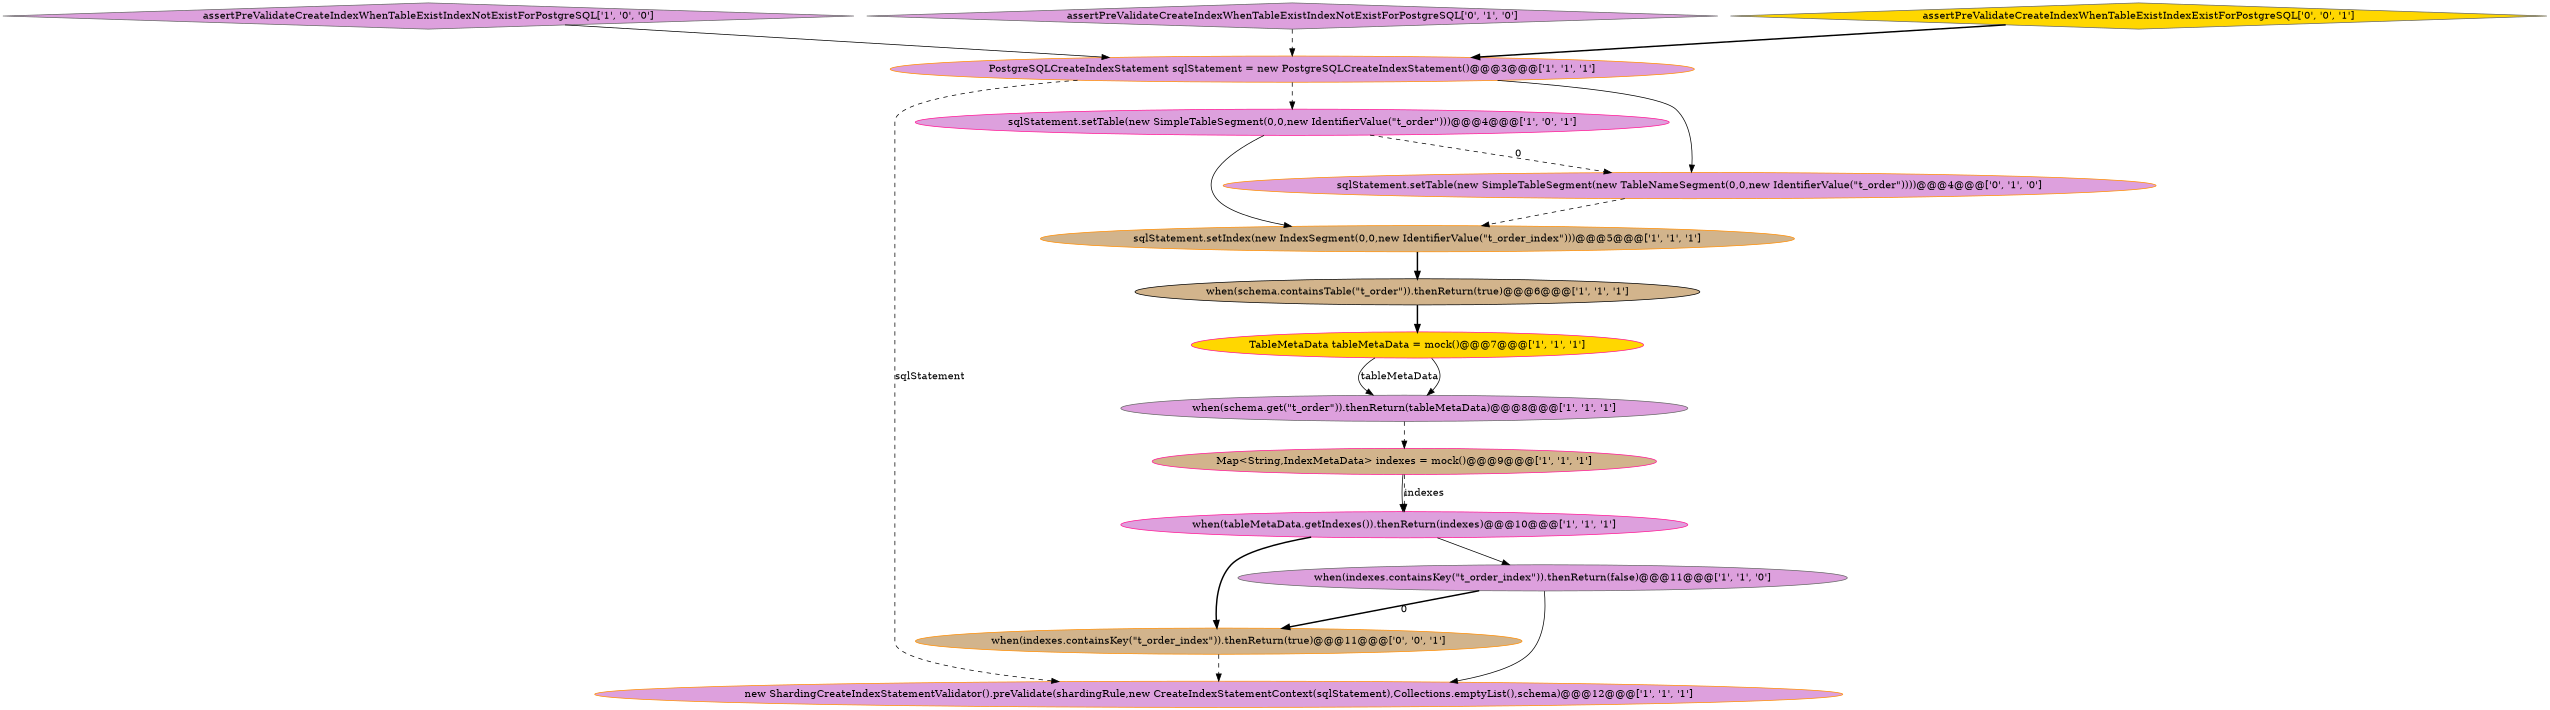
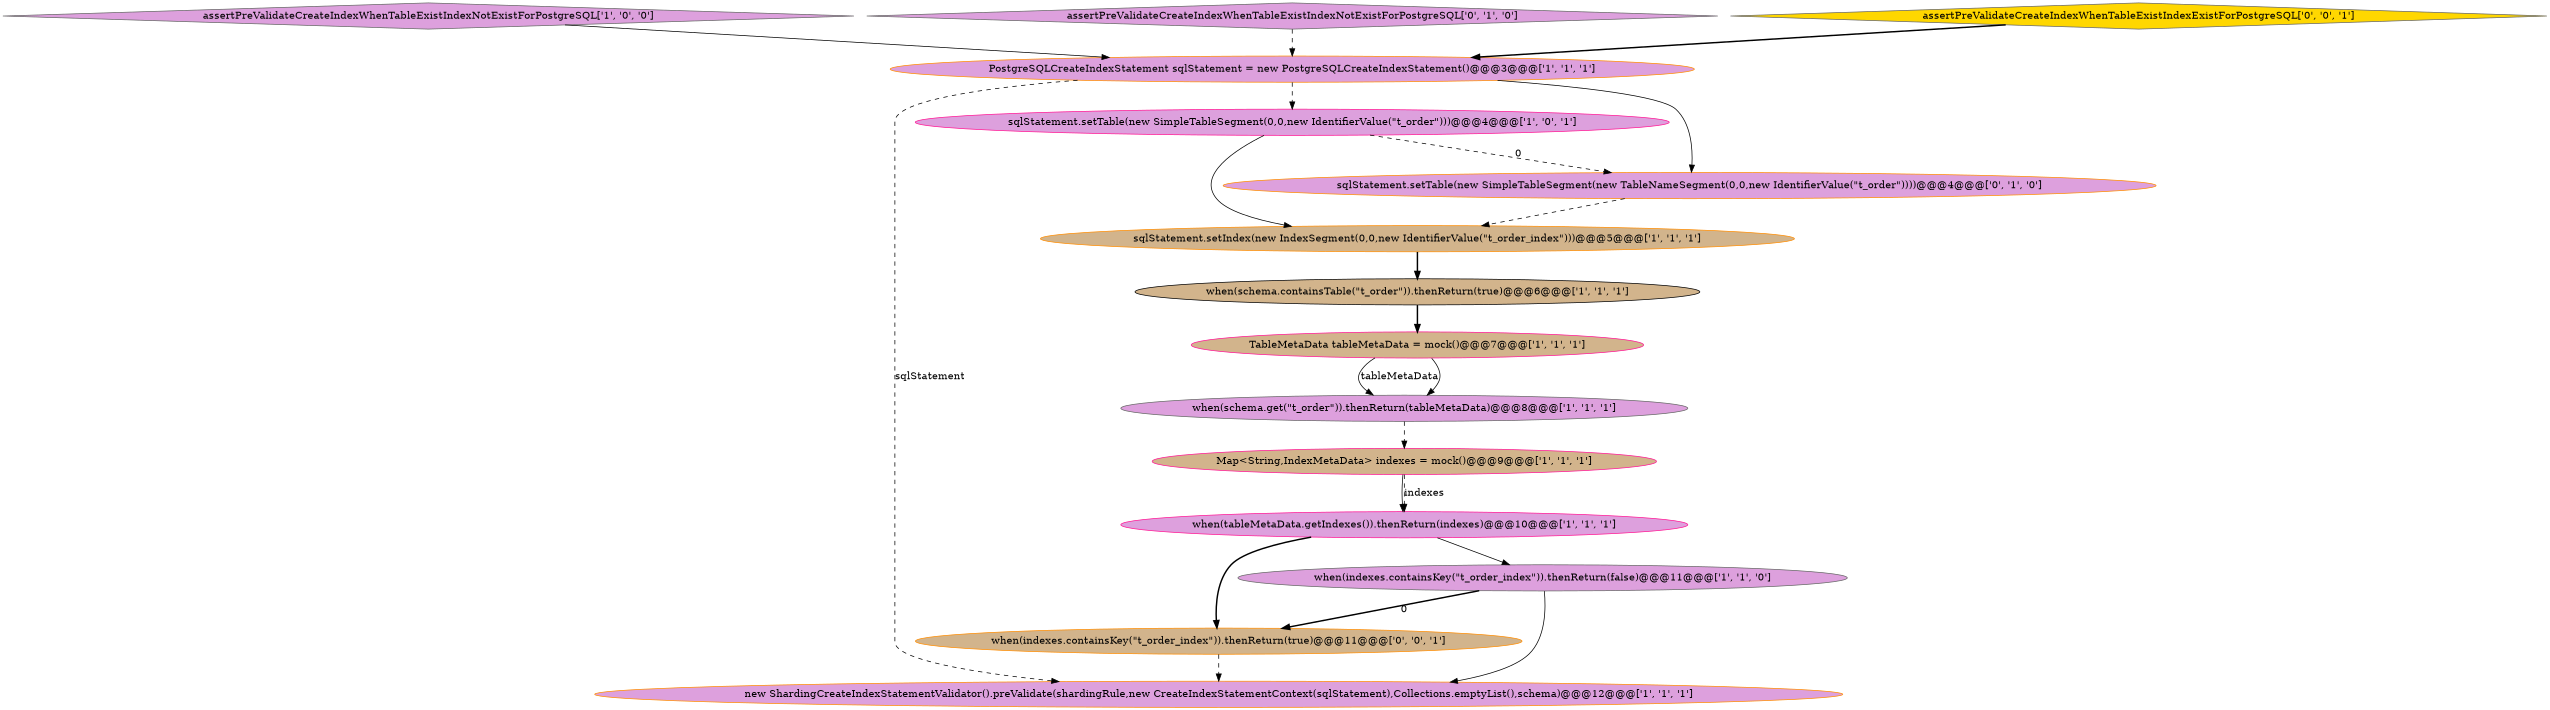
node "TableMetaData tableMetaData = mock()@@@7@@@['1', '1', '1']": fillcolor gold -> tan
